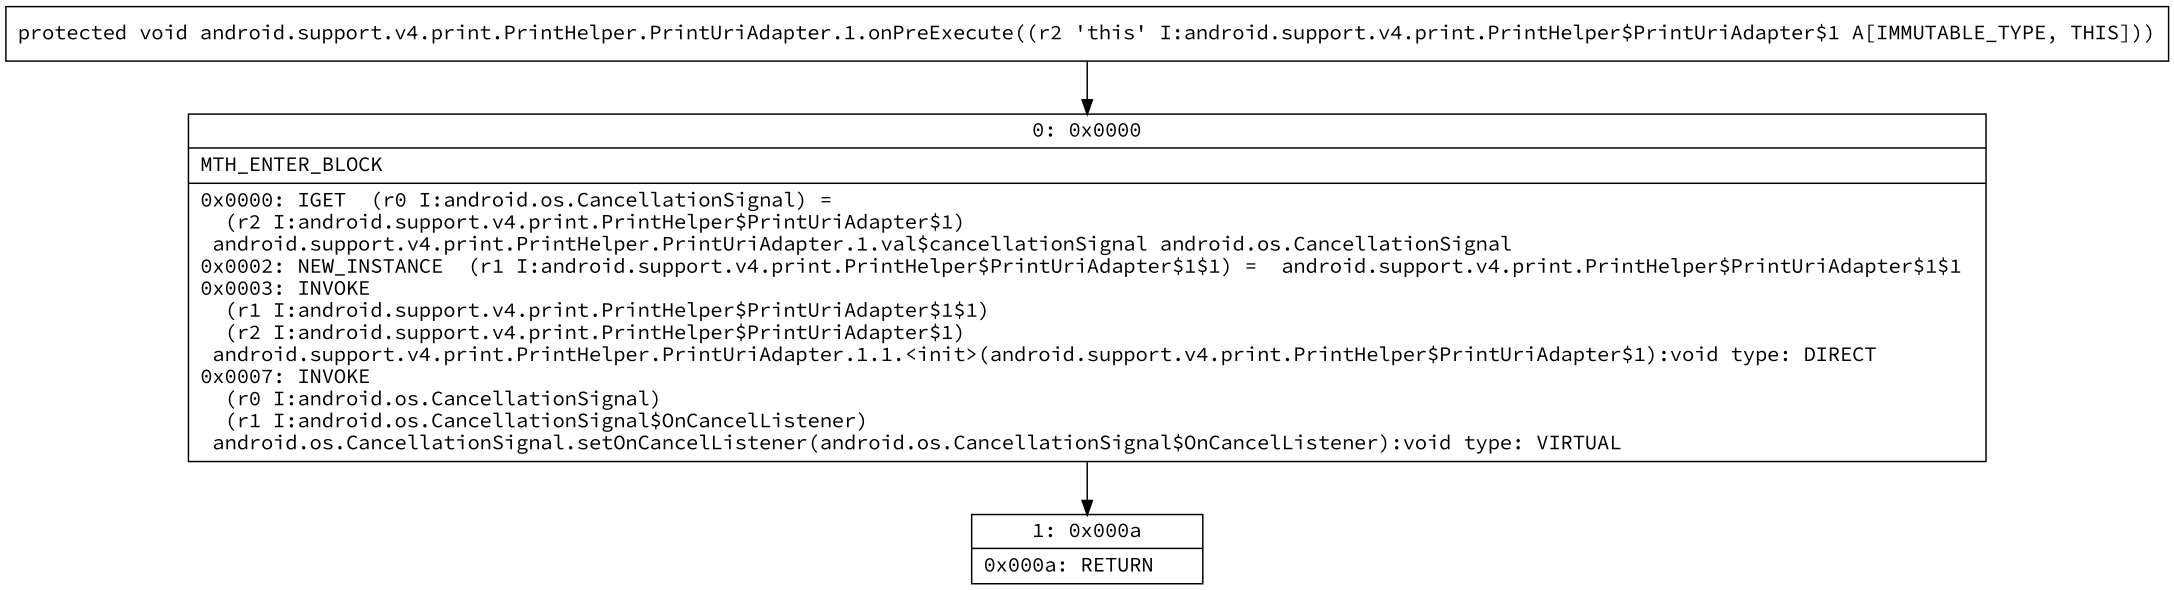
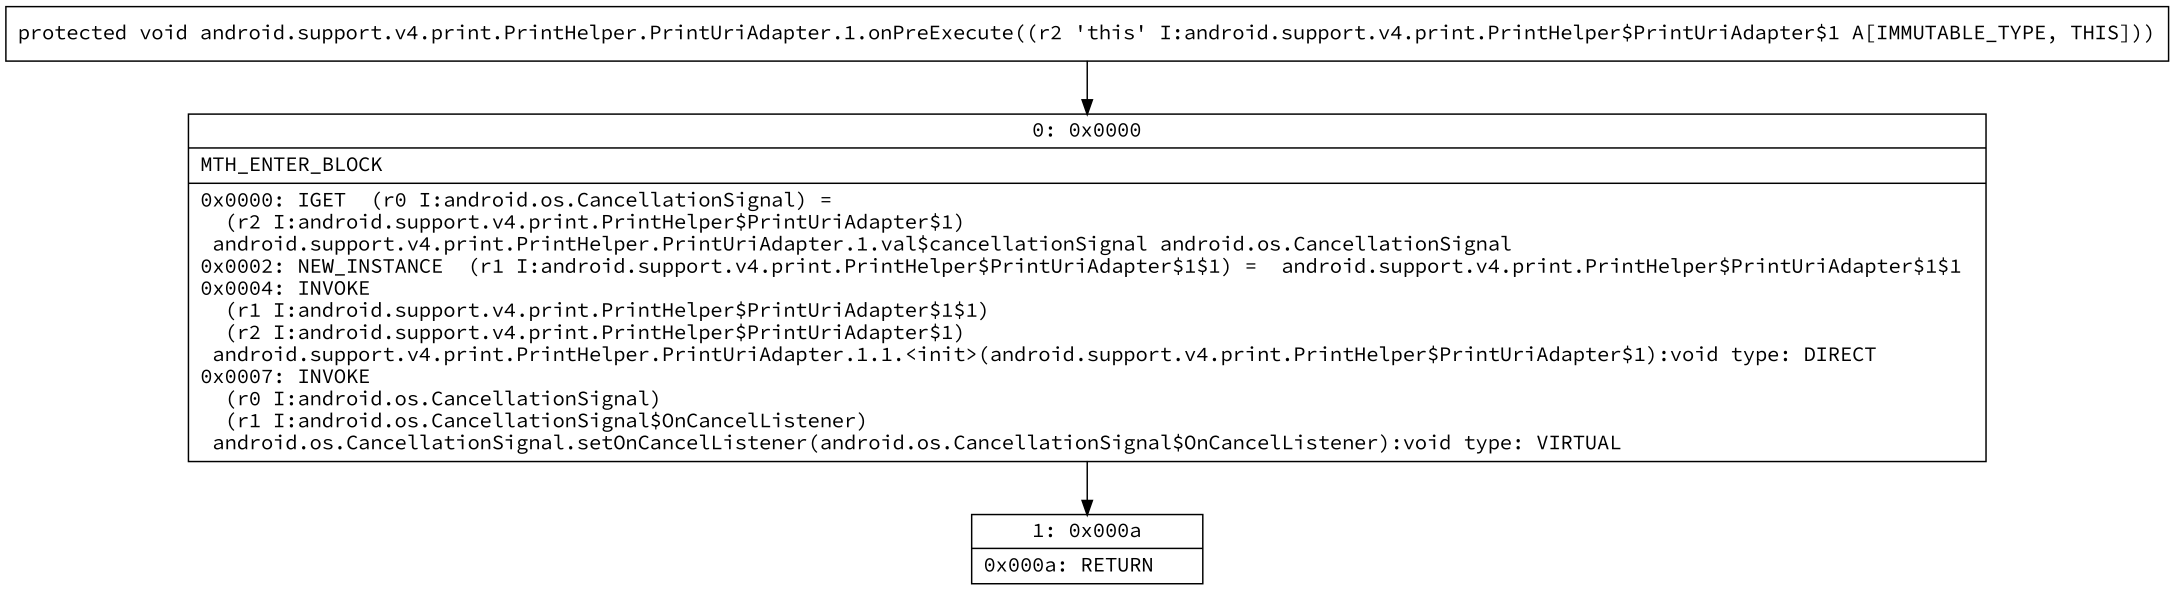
node "0: 0x0000": text "0x0003: INVOKE" -> "0x0004: INVOKE"
